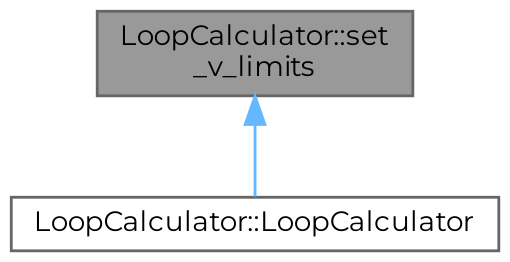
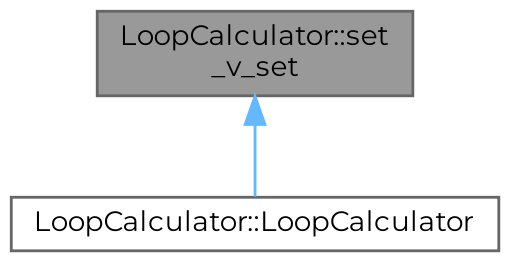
node "LoopCalculator::set _v_limits": label "LoopCalculator::set _v_limits" -> "LoopCalculator::set _v_set"
